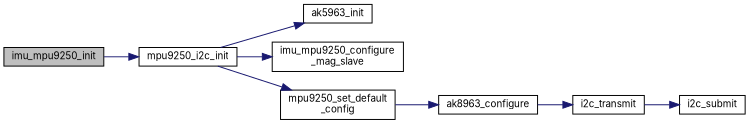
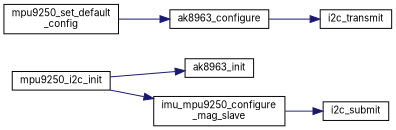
node "ak5963_init": label "ak5963_init" -> "ak8963_init"
node "imu_mpu9250_init": removed
edge "mpu9250_i2c_init" -> "mpu9250_set_default _config": removed
edge "i2c_transmit" -> "i2c_submit": now "imu_mpu9250_configure _mag_slave" -> "i2c_submit"
